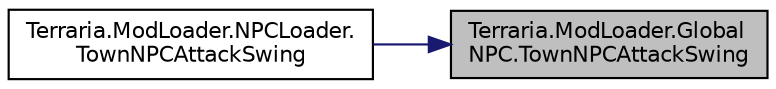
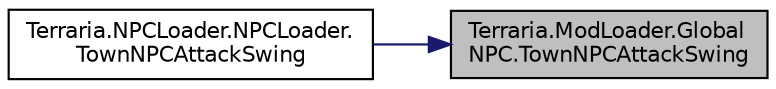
node "Terraria.ModLoader.NPCLoader. TownNPCAttackSwing": label "Terraria.ModLoader.NPCLoader. TownNPCAttackSwing" -> "Terraria.NPCLoader.NPCLoader. TownNPCAttackSwing"
